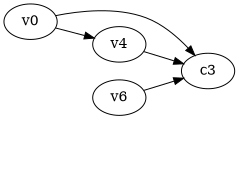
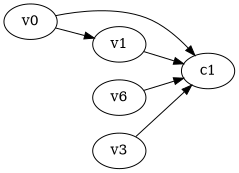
node "v4": label "v4" -> "v1"
node "c3": label "c3" -> "c1"
node "v3": added
